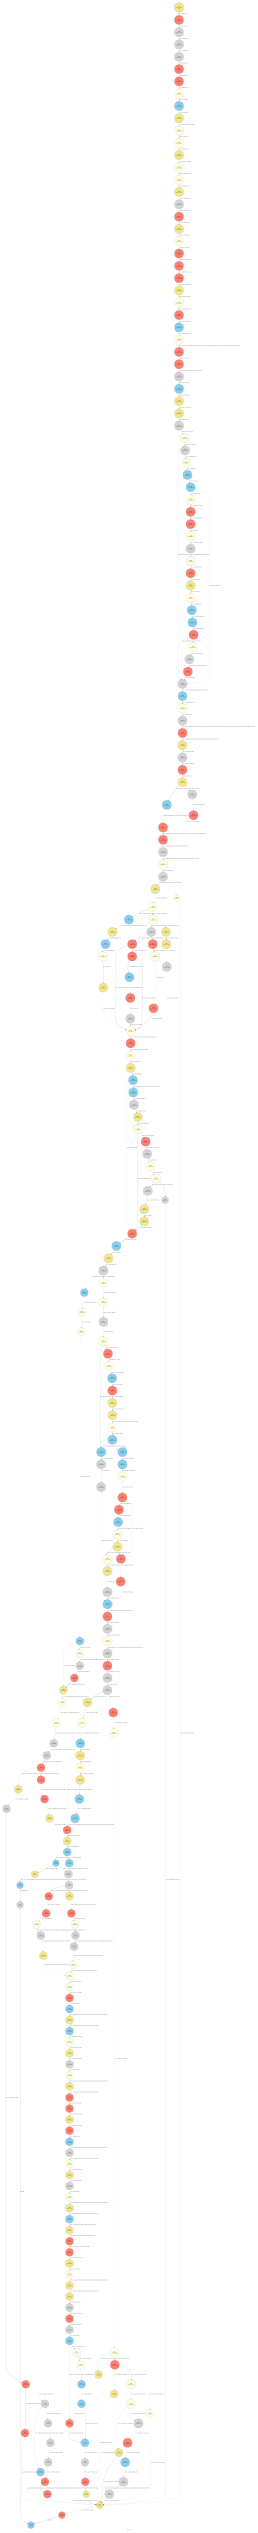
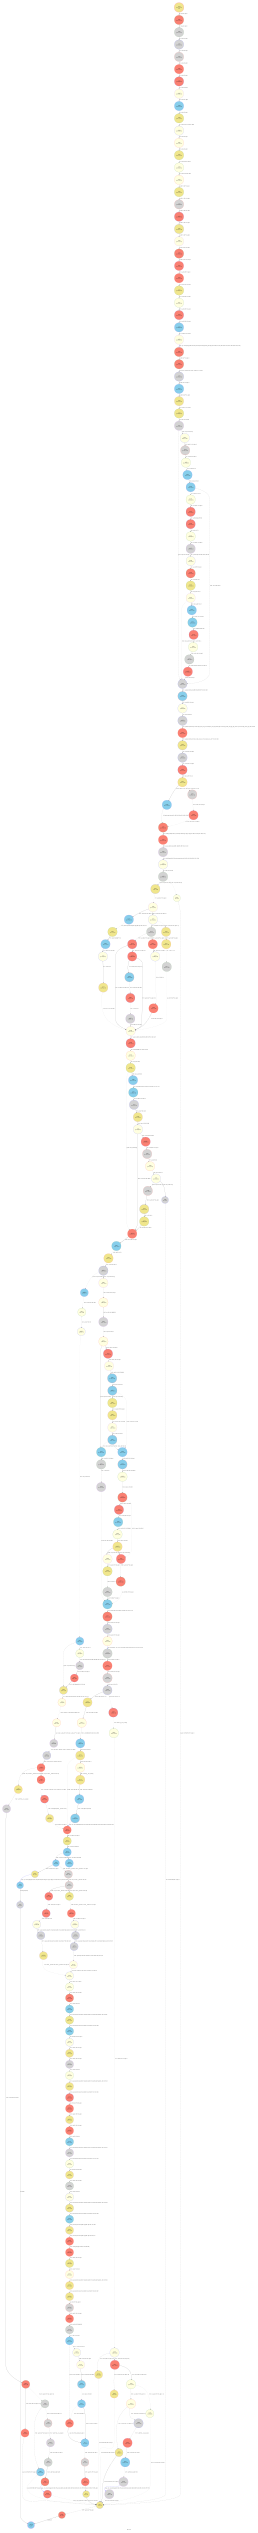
node "N18651 (rp:147, ep:147)": fillcolor salmon -> skyblue
